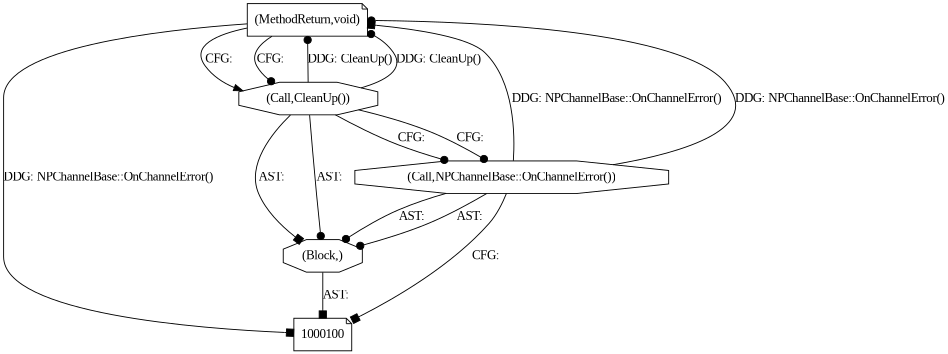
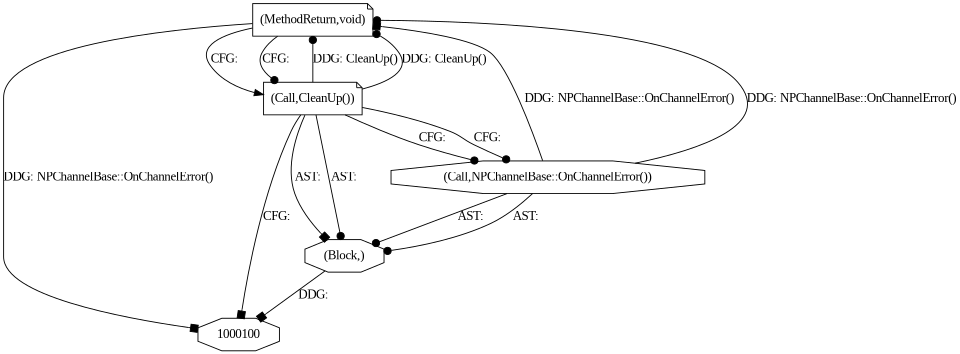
node "(Call,CleanUp())": shape octagon -> note
edge "(Call,NPChannelBase::OnChannelError())" -> "1000100": now "(Call,CleanUp())" -> "1000100"
edge "(Block,)" -> "1000100": label "AST: " -> "DDG: "
node "1000100": shape note -> octagon
